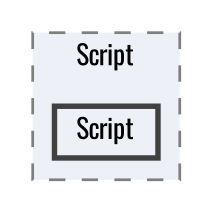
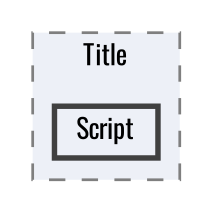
cluster "Script": label "Script" -> "Title"
